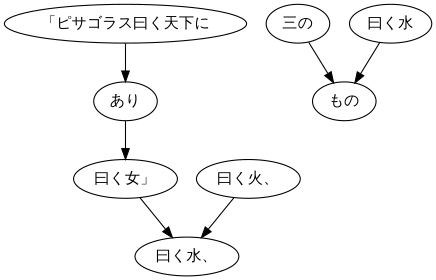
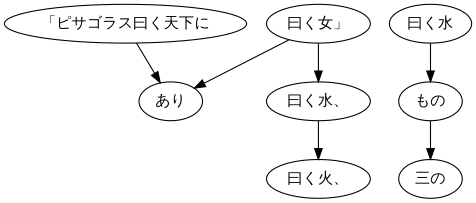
edge "三の" -> "もの": reversed
edge "あり" -> "曰く女」": reversed
edge "曰く火、" -> "曰く水、": reversed
